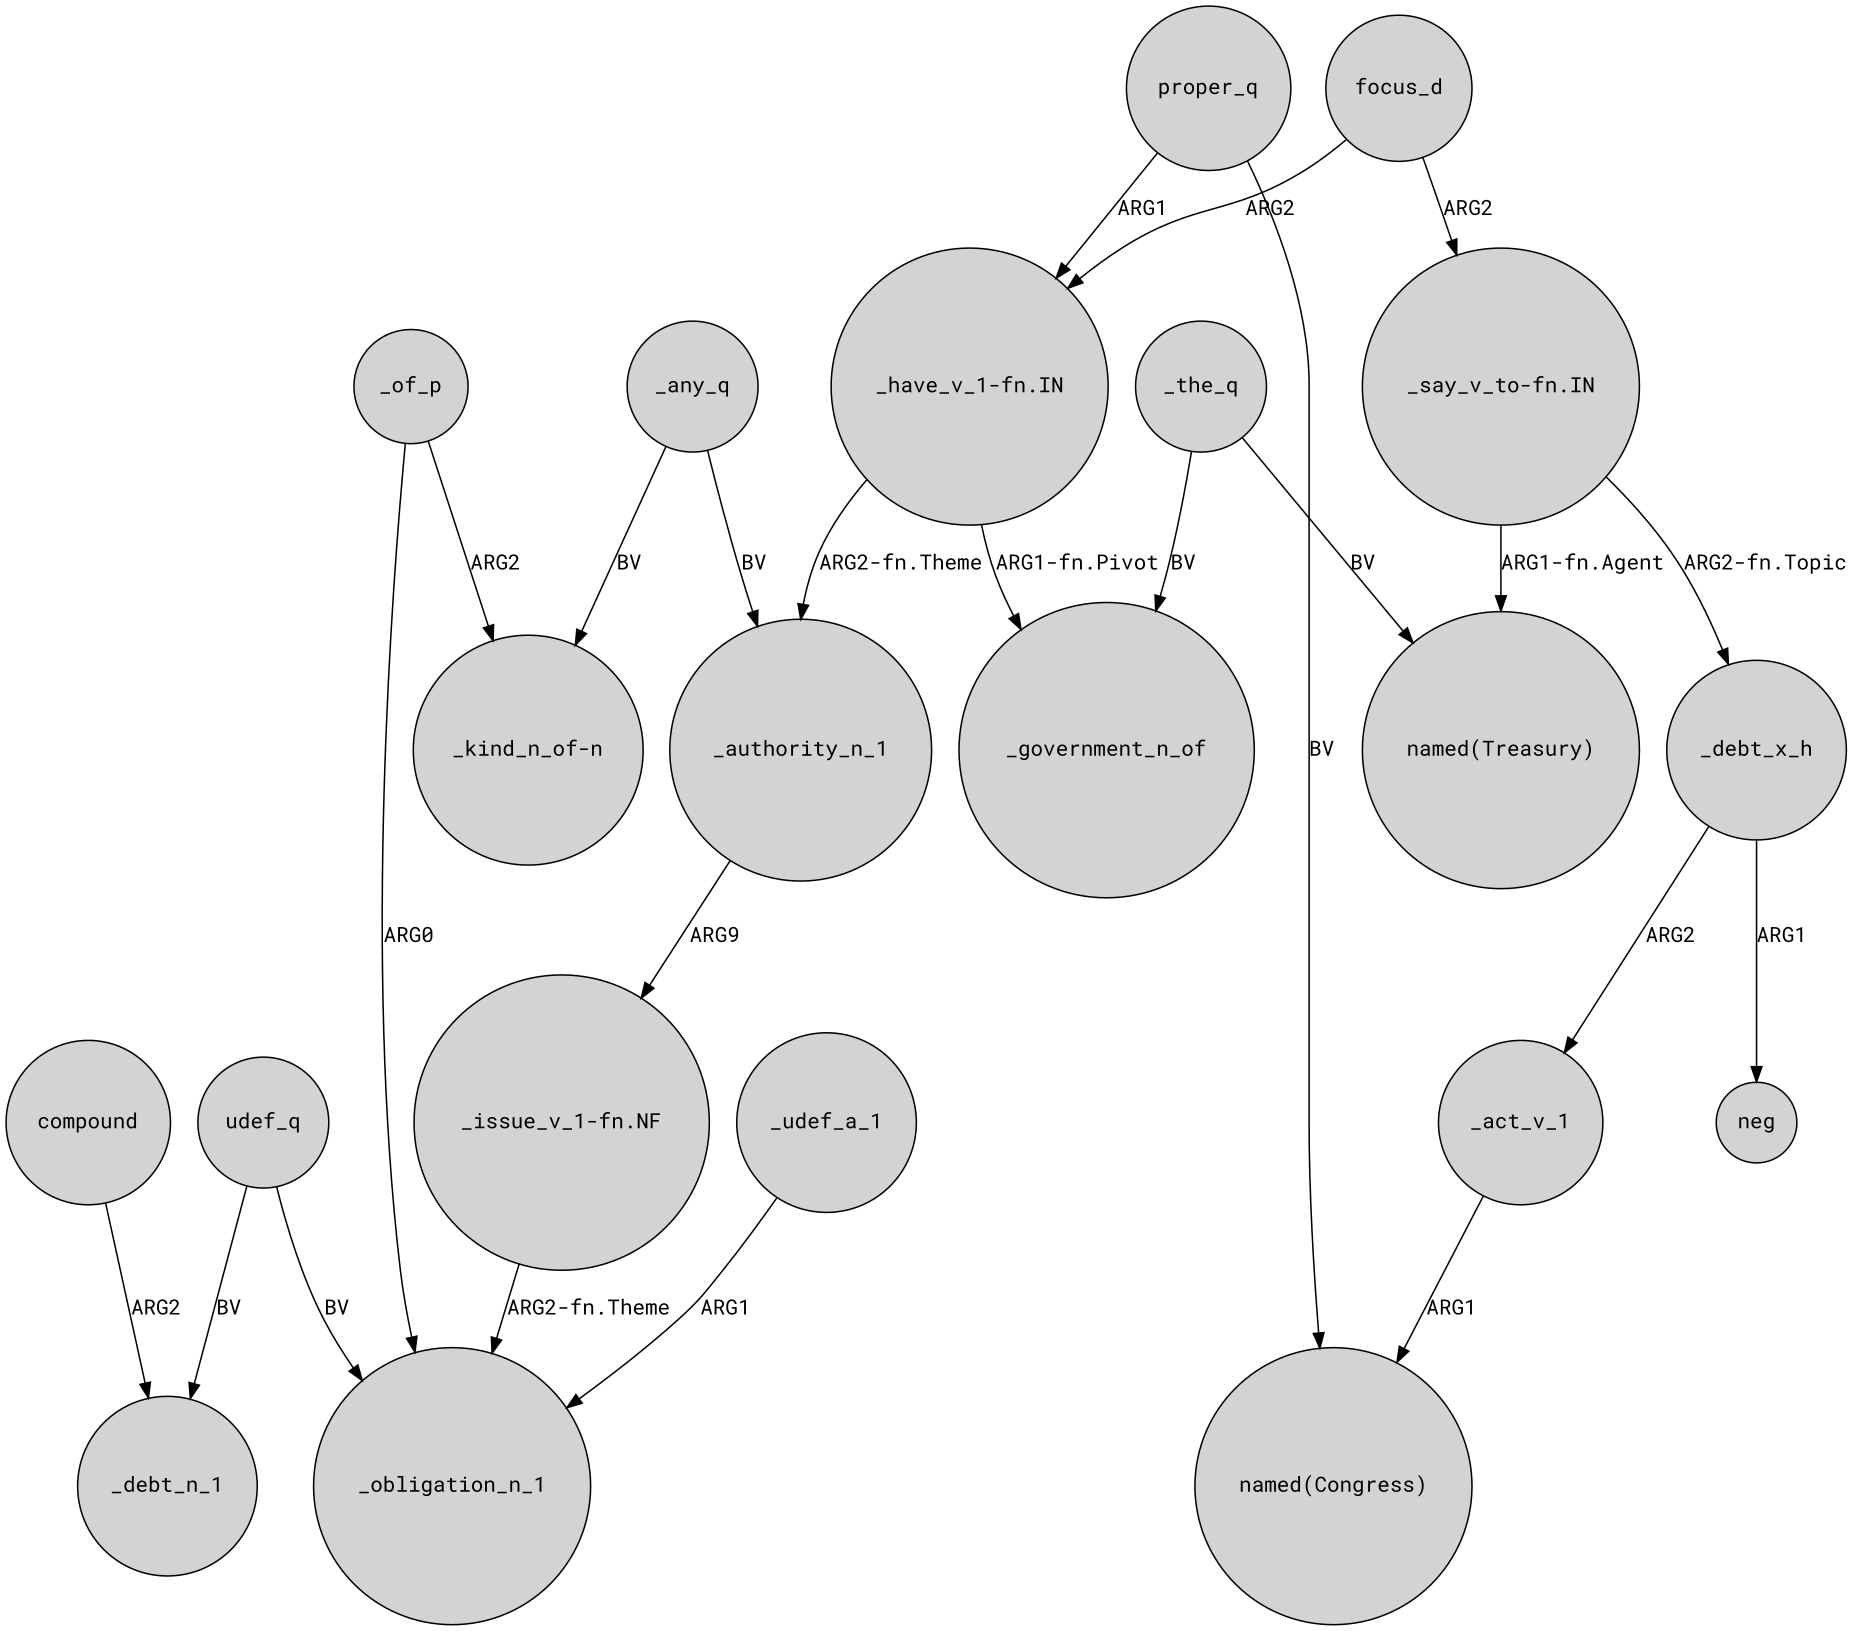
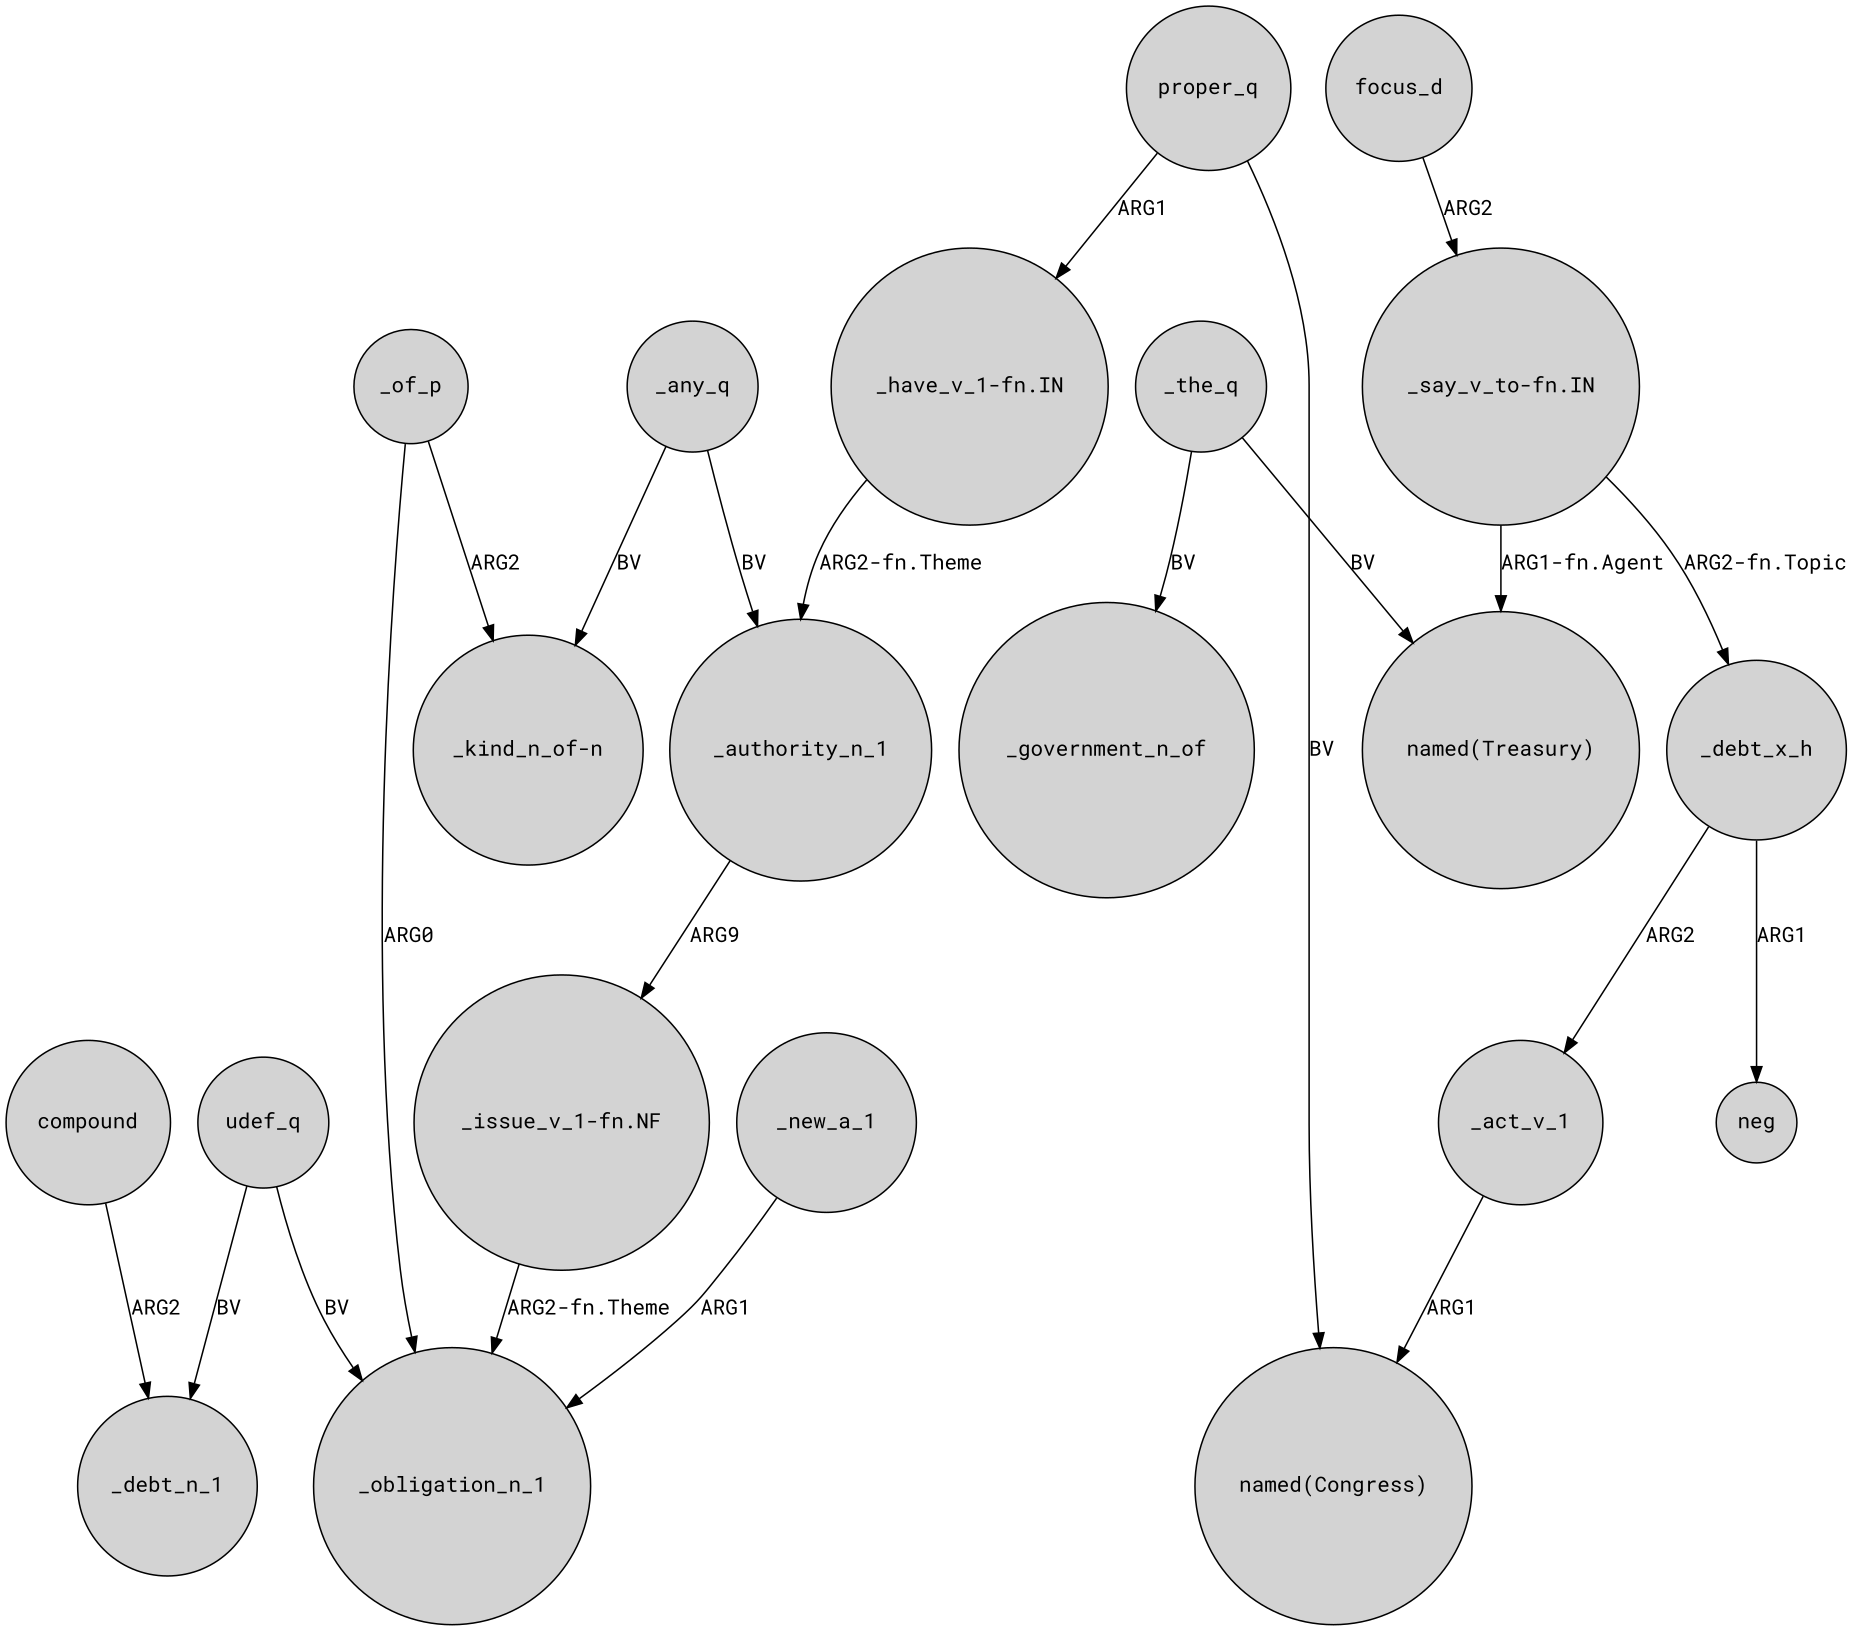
edge "focus_d" -> "_have_v_1-fn.IN": removed, label "ARG2"
edge "_have_v_1-fn.IN" -> "_government_n_of": removed, label "ARG1-fn.Pivot"
node "_udef_a_1": label "_udef_a_1" -> "_new_a_1"
